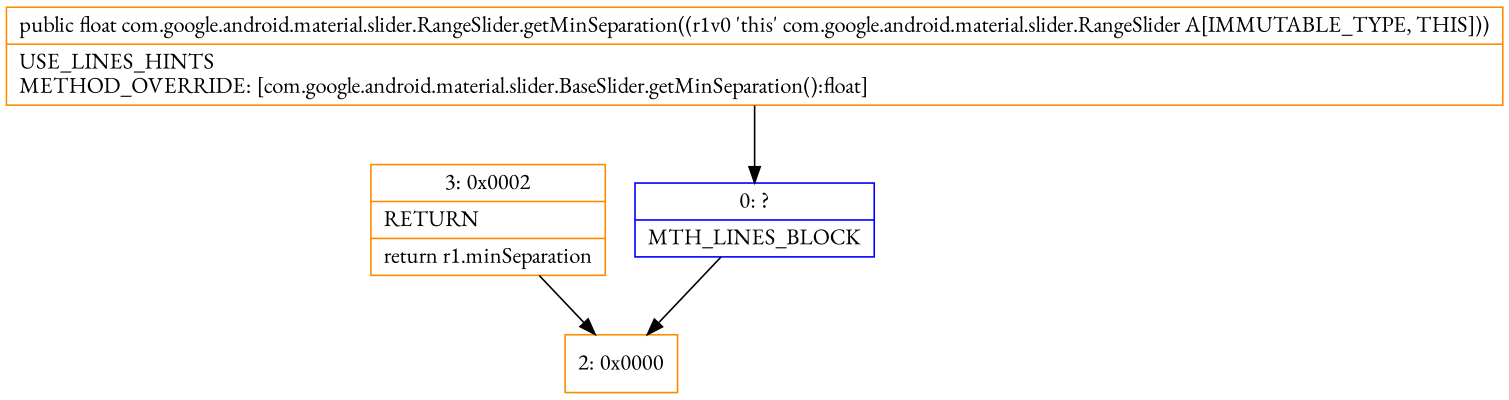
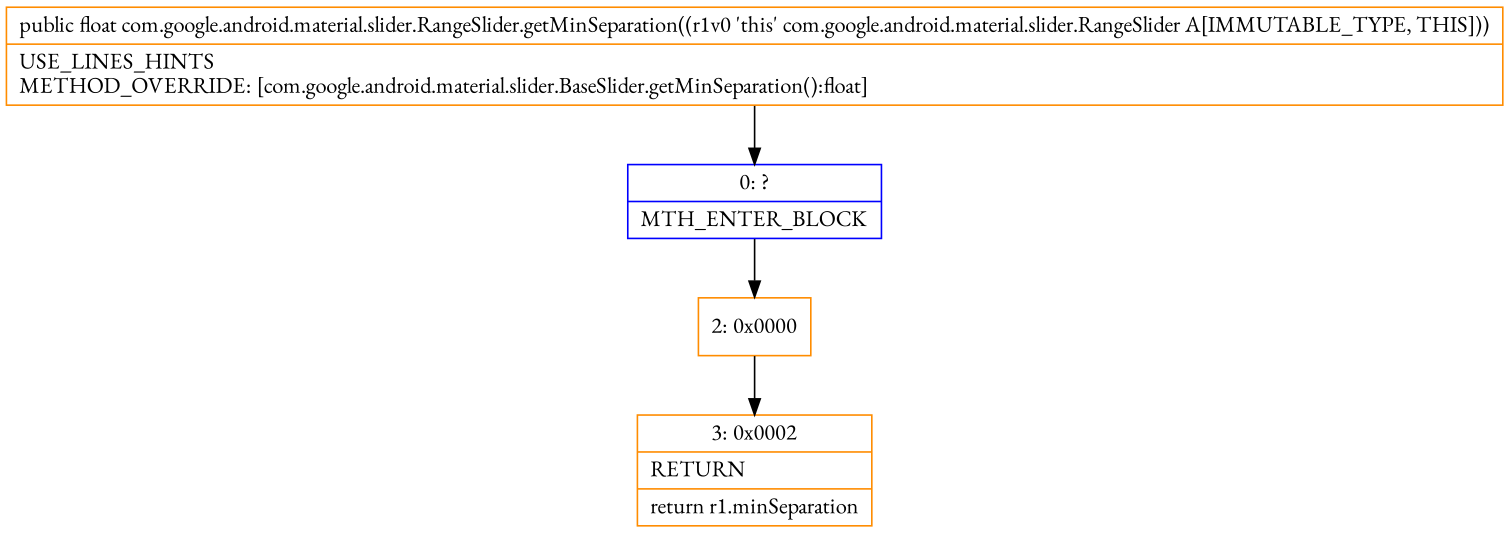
node "0: ?": text "MTH_LINES_BLOCK" -> "MTH_ENTER_BLOCK"
edge "3: 0x0002" -> "2: 0x0000": reversed
